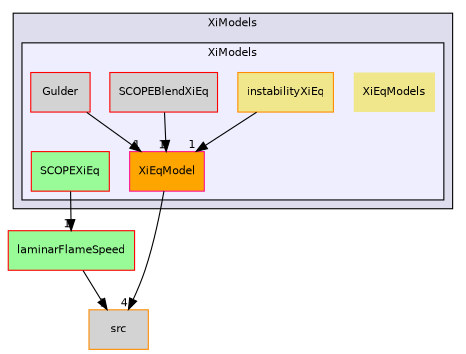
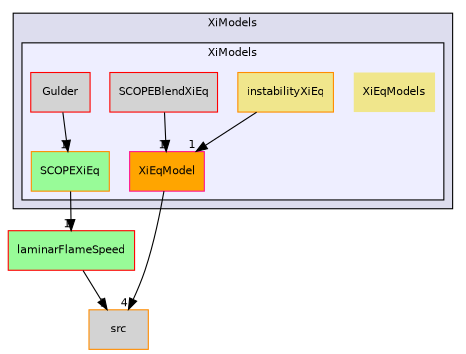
edge "Gulder" -> "XiEqModel": now "Gulder" -> "SCOPEXiEq"
node "SCOPEXiEq": color red -> darkorange
